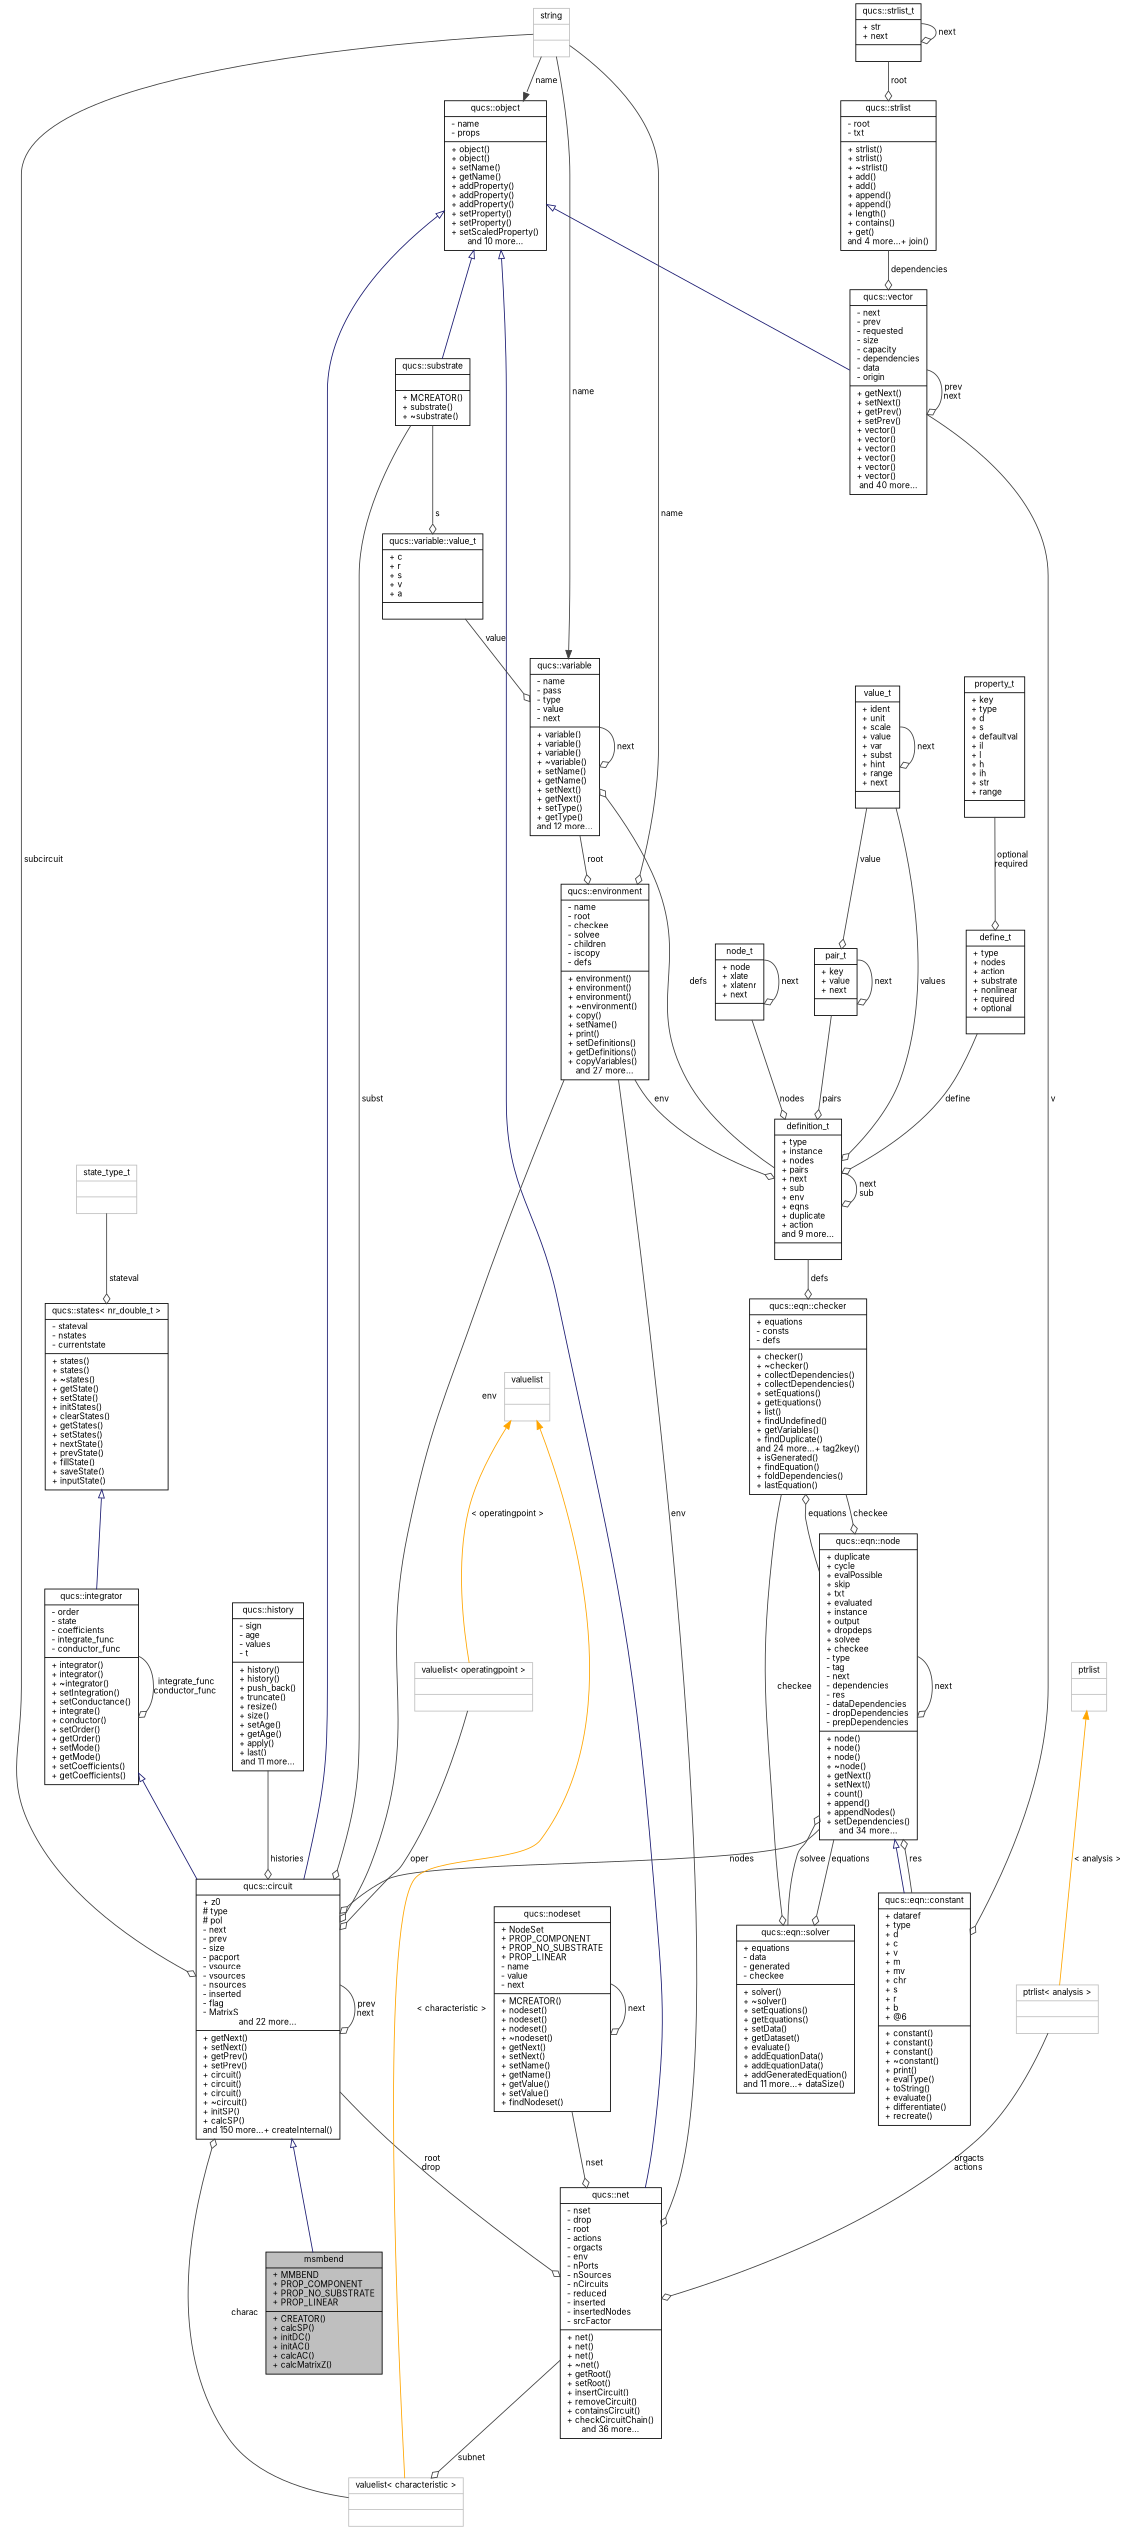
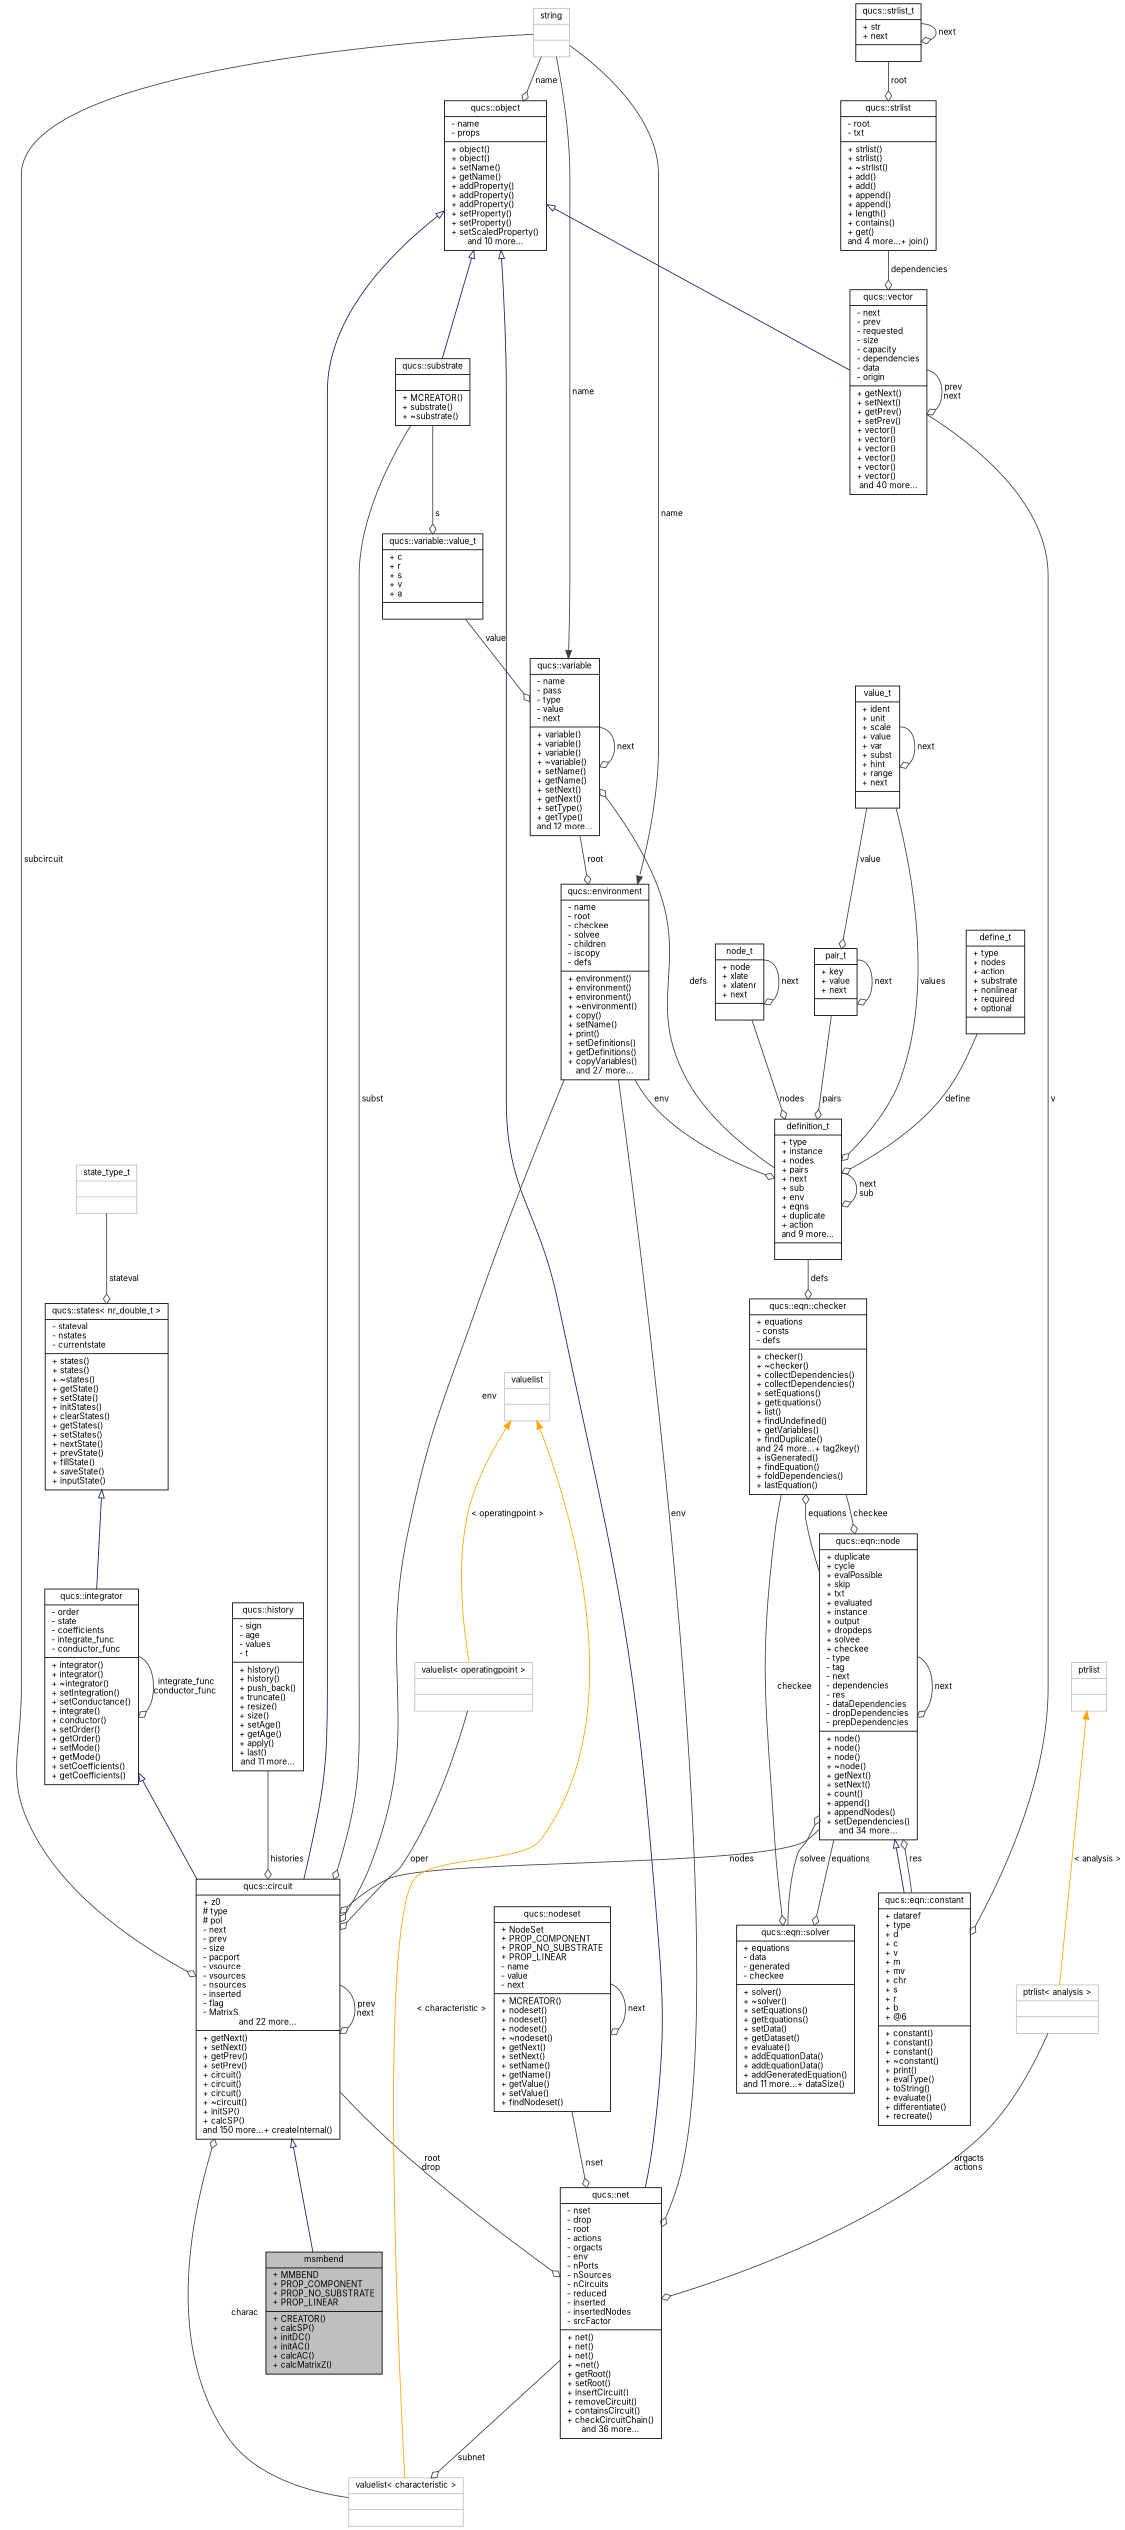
edge "string" -> "qucs::object": arrowhead normal -> odiamond
edge "string" -> "qucs::environment": arrowhead odiamond -> normal
node "property_t": removed
